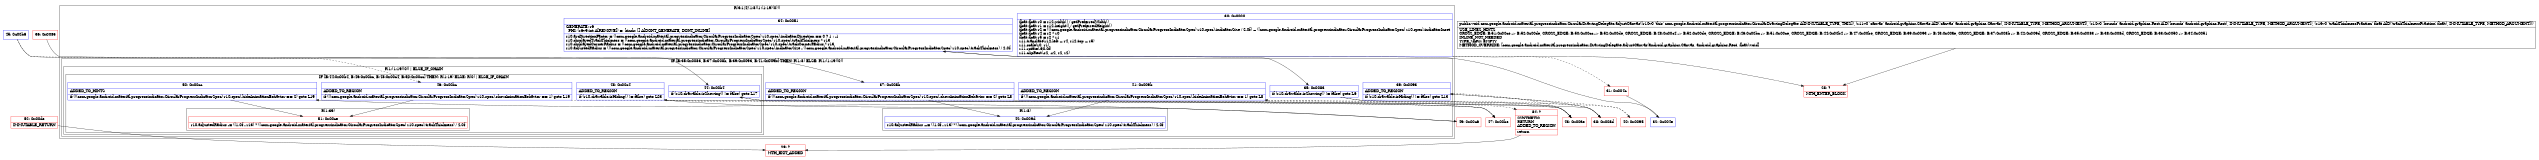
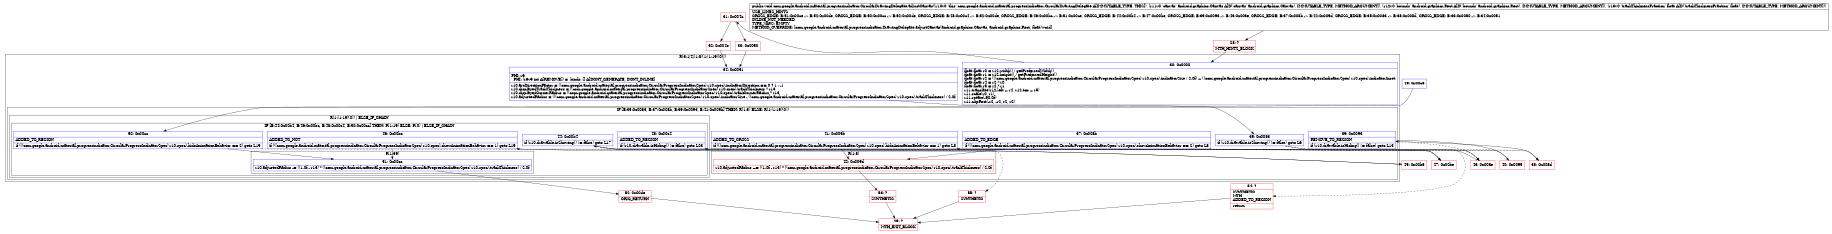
node "34: 0x0051": text "GENERATE: r6" -> "PHI: r6"
node "45: 0x00b6": color blue -> red
node "36: 0x0085": removed
node "33: 0x0050": added
edge "45: 0x00b6" -> "46: 0x00bc": style dashed -> solid
edge "45: 0x00b6" -> "44: 0x00b4": reversed
edge "30: 0x0000" -> "31: 0x004c": style dashed -> solid
edge "30: 0x0000" -> "28: ?": reversed
node "50: 0x00cc": text "ADDED_TO_HINTS" -> "ADDED_TO_REGION"
node "46: 0x00bc": text "ADDED_TO_REGION" -> "ADDED_TO_NOT"
node "37: 0x008b": text "ADDED_TO_REGION" -> "ADDED_TO_EDGE"
node "41: 0x009b": text "ADDED_TO_REGION" -> "ADDED_TO_CROSS"
node "39: 0x0093": text "ADDED_TO_REGION" -> "REMOVE_TO_REGION"
node "28: ?": text "MTH_ENTER_BLOCK" -> "MTH_HINTS_BLOCK"
edge "46: 0x00bc" -> "47: 0x00be": style dashed -> solid
edge "37: 0x008b" -> "38: 0x008d": style solid -> dashed
edge "40: 0x0095" -> "41: 0x009b": style dashed -> solid
edge "39: 0x0093" -> "40: 0x0095": style dashed -> solid
edge "48: 0x00c4" -> "49: 0x00c6": removed
node "51: 0x00ce": color red -> blue
node "42: 0x009d": color blue -> red
node "49: 0x00c6": color red -> blue
node "54: ?": text "RETURN" -> "MTH"
node "32: 0x004e": color blue -> red
node "52: 0x00de": text "IMMUTABLE_RETURN" -> "ORIG_RETURN"
node "29: ?": text "MTH_EXIT_ADDED" -> "MTH_EXIT_BLOCK"
edge "51: 0x00ce" -> "52: 0x00de": added
node "53: ?": added
node "55: ?": added
